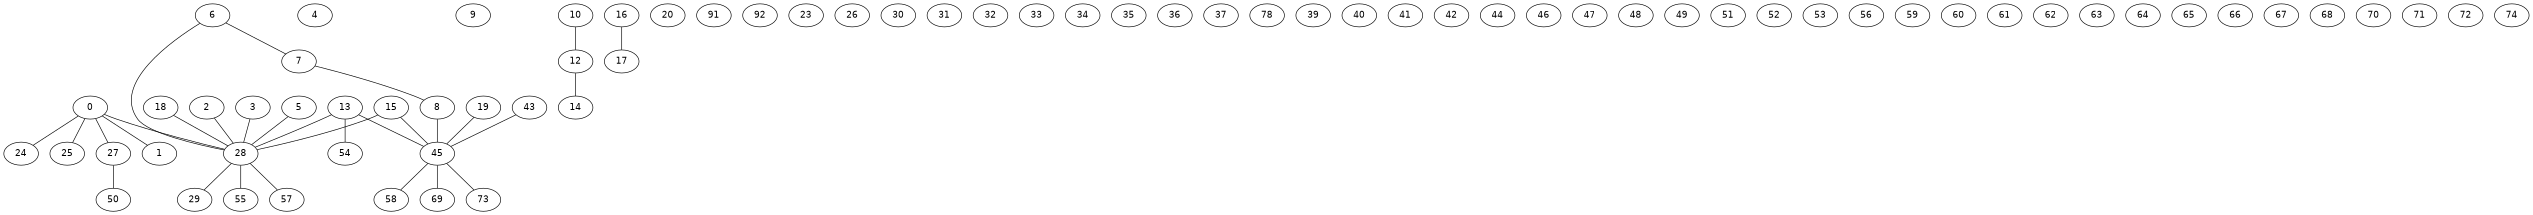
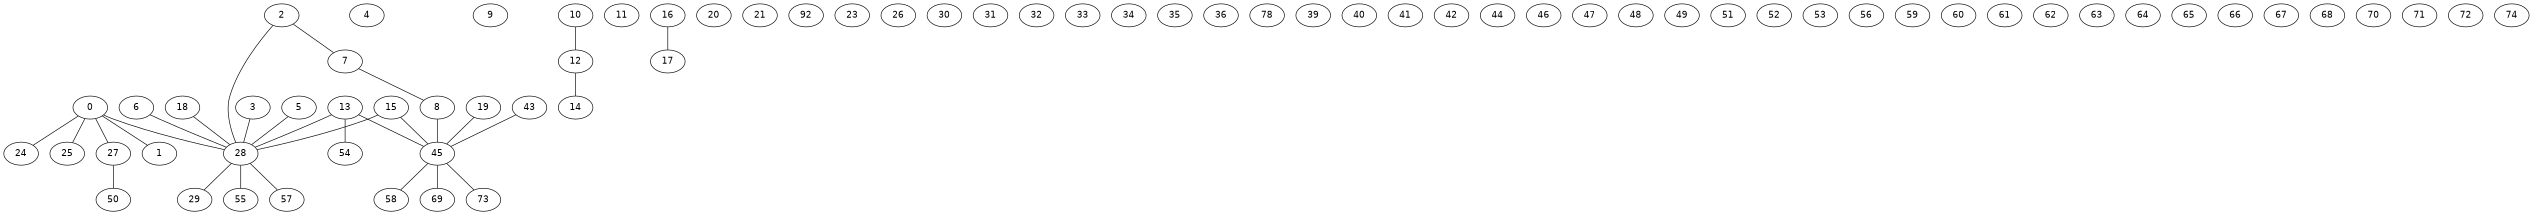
node "11": added
node "91": label "91" -> "21"
node "37": removed
edge "6" -- "7": now "2" -- "7"
